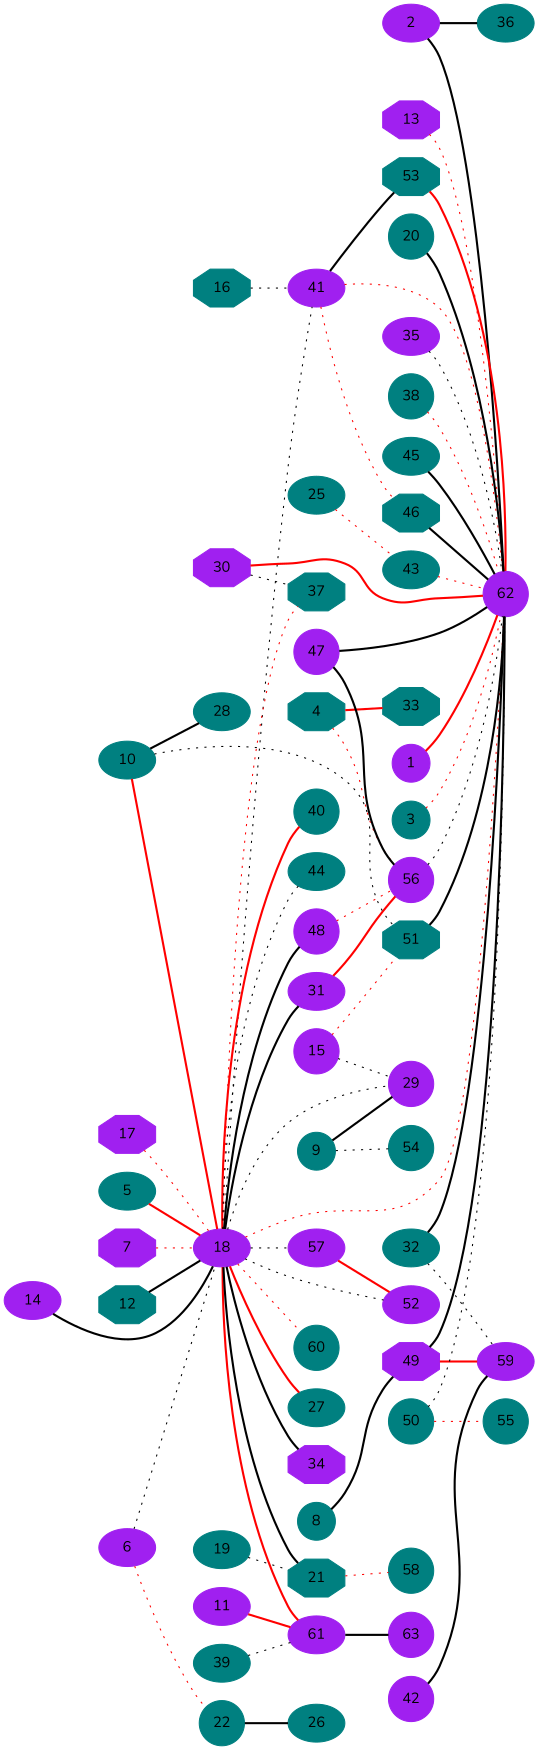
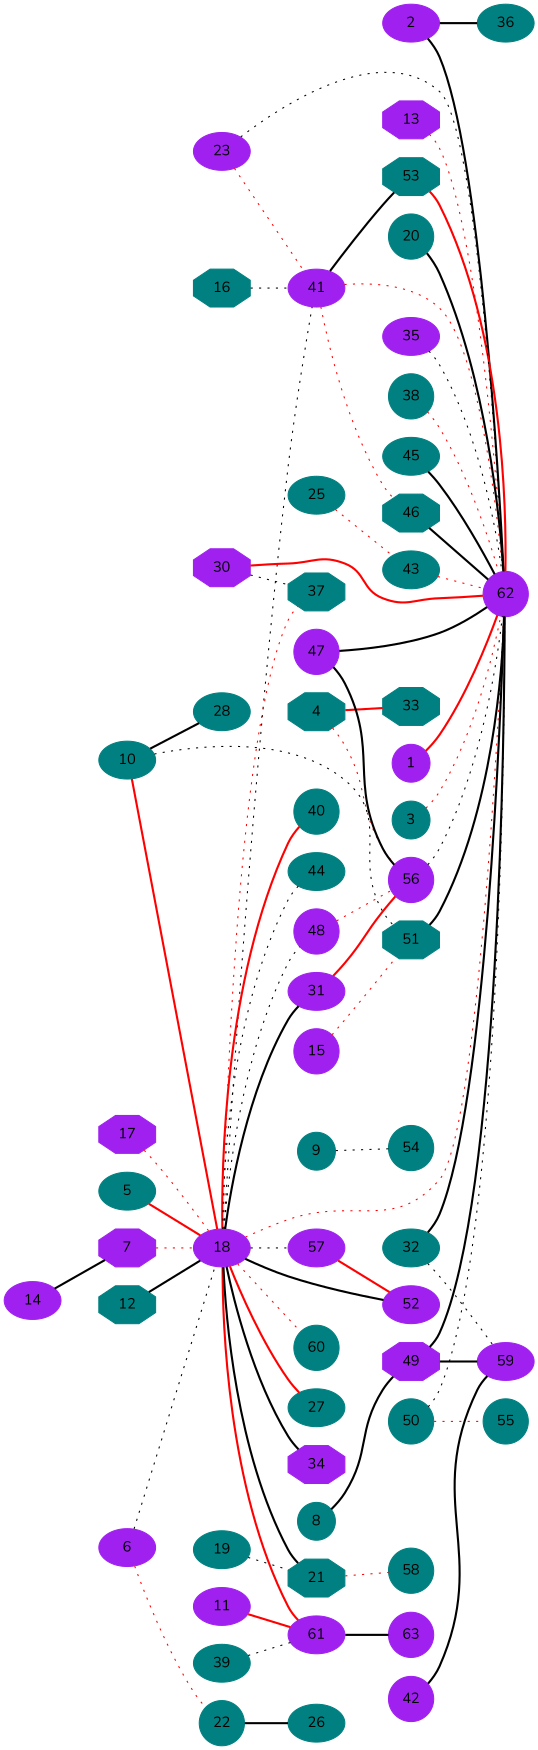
node "23": added
edge "48" -- "18": style bold -> dotted
node "29": removed
edge "18" -- "52": style dotted -> bold
edge "18" -- "14": now "7" -- "14"
edge "49" -- "59": color red -> black
